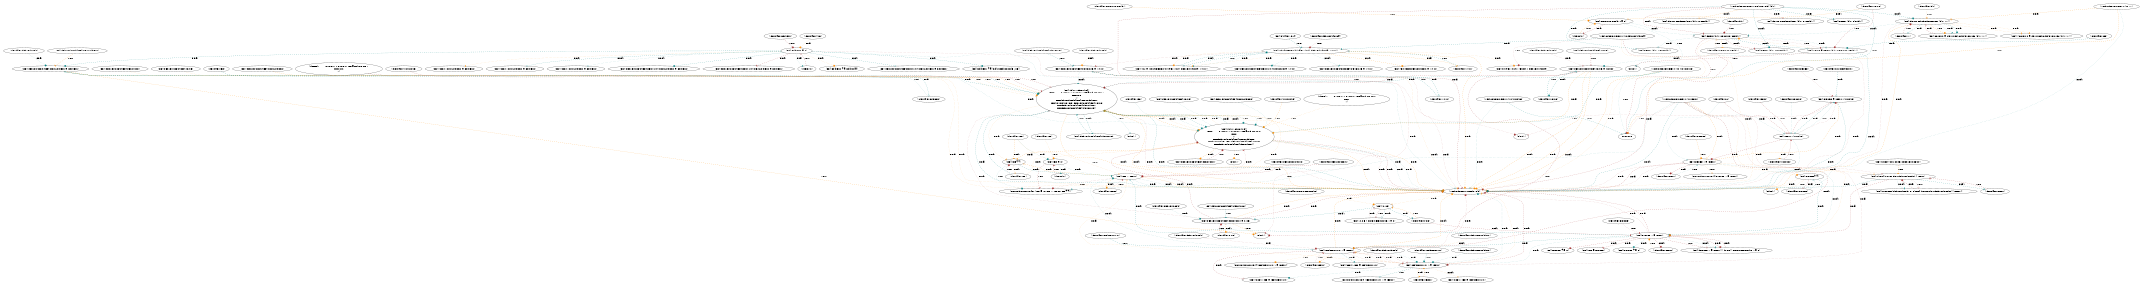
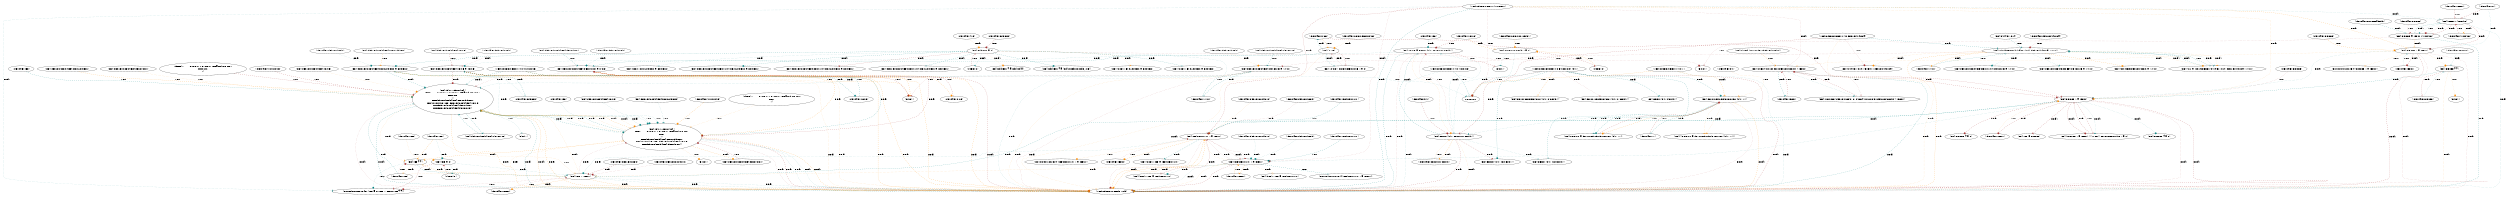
edge "(Identifier,params)" -> "(Call,regsz - ins_size)": now "(Identifier,params)" -> "(Call,argReg++)"
edge "(Call,argReg = regsz - ins_size)" -> "(MethodReturn,static void)": label "DDG: " -> "CFG: "
edge "(MethodReturn,static void)" -> "(Call,!type)": reversed
